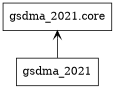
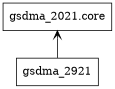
node "gsdma_2021": label "gsdma_2021" -> "gsdma_2921"
